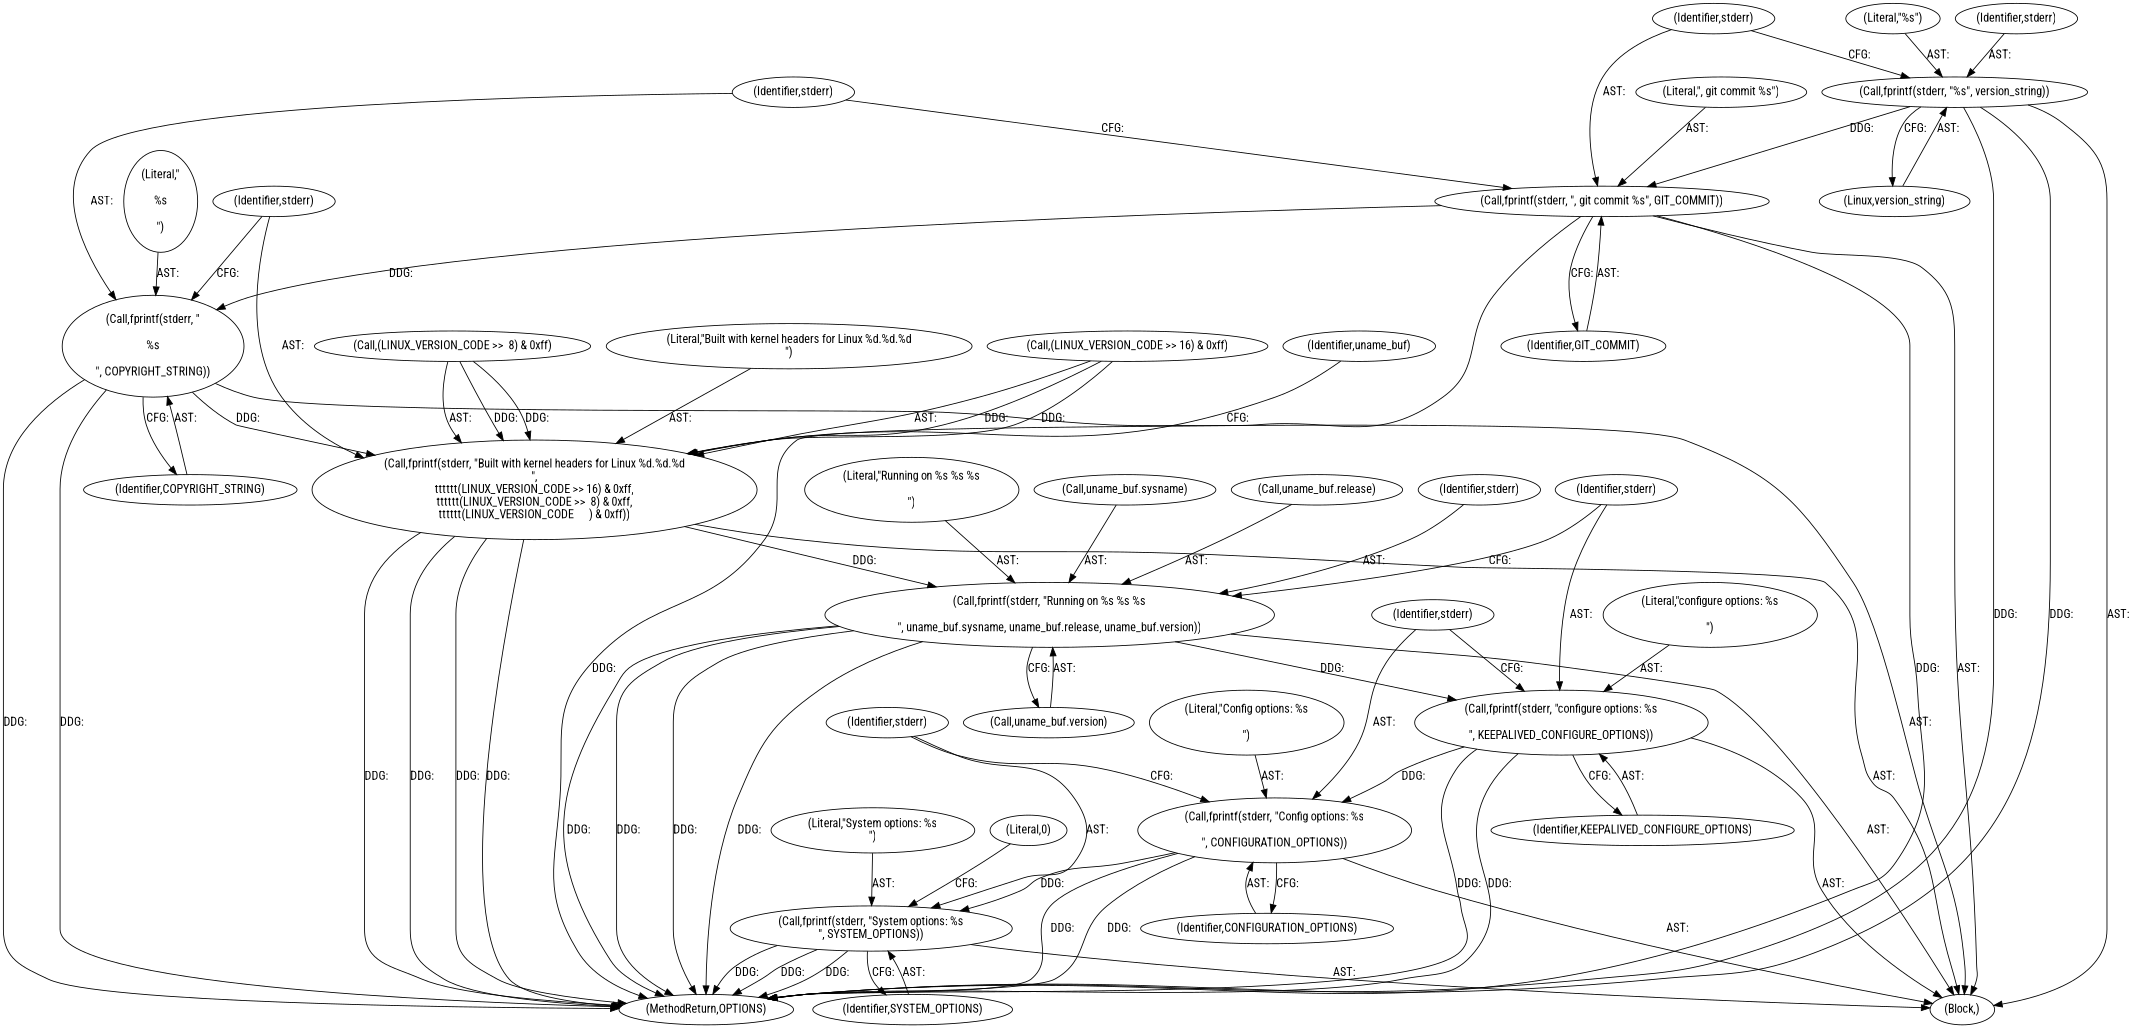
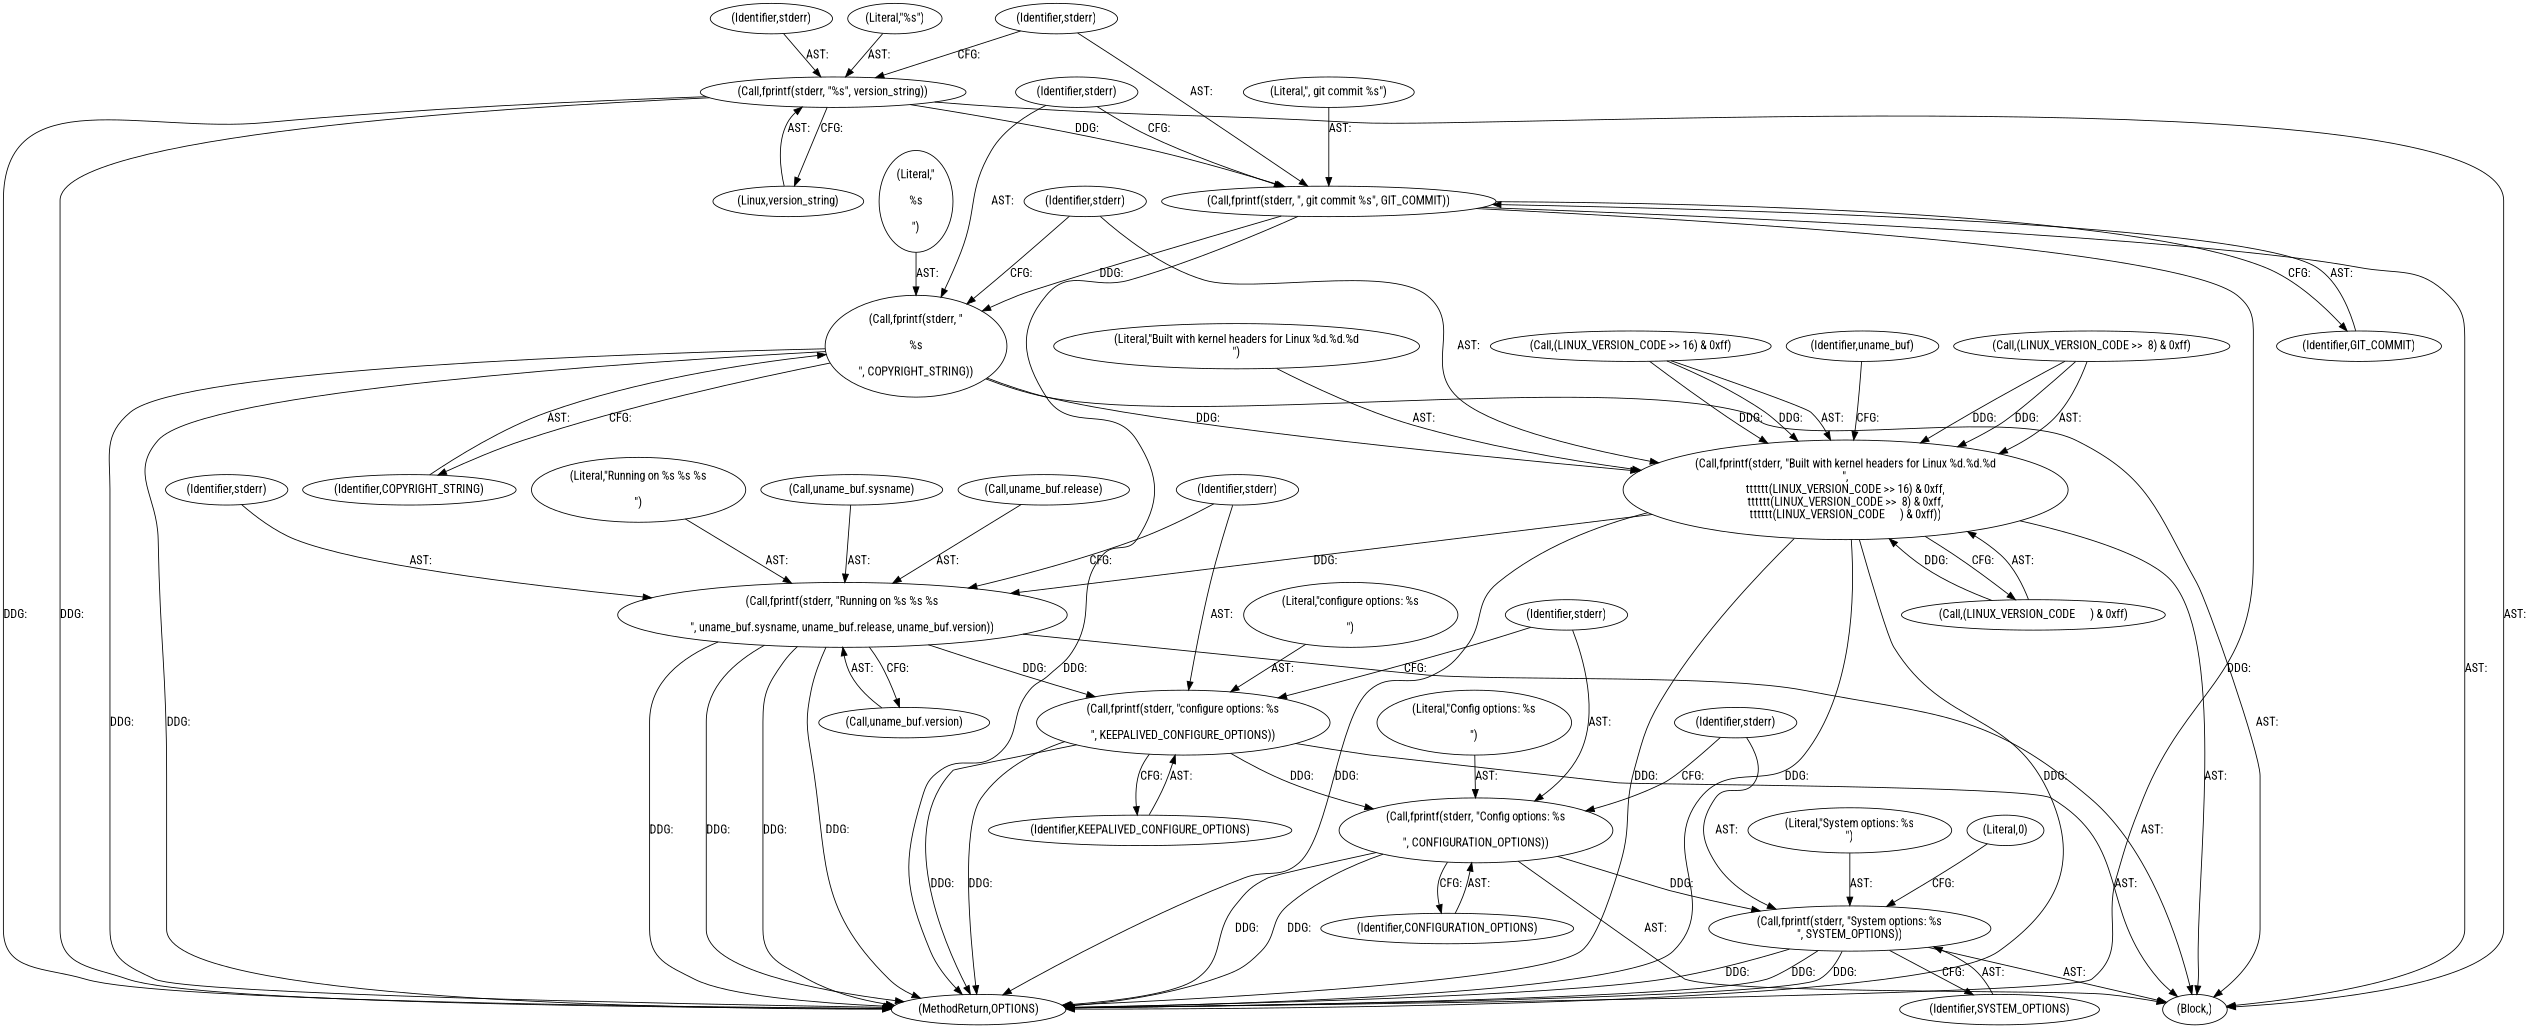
node "(Call,(LINUX_VERSION_CODE      ) & 0xff)": added
